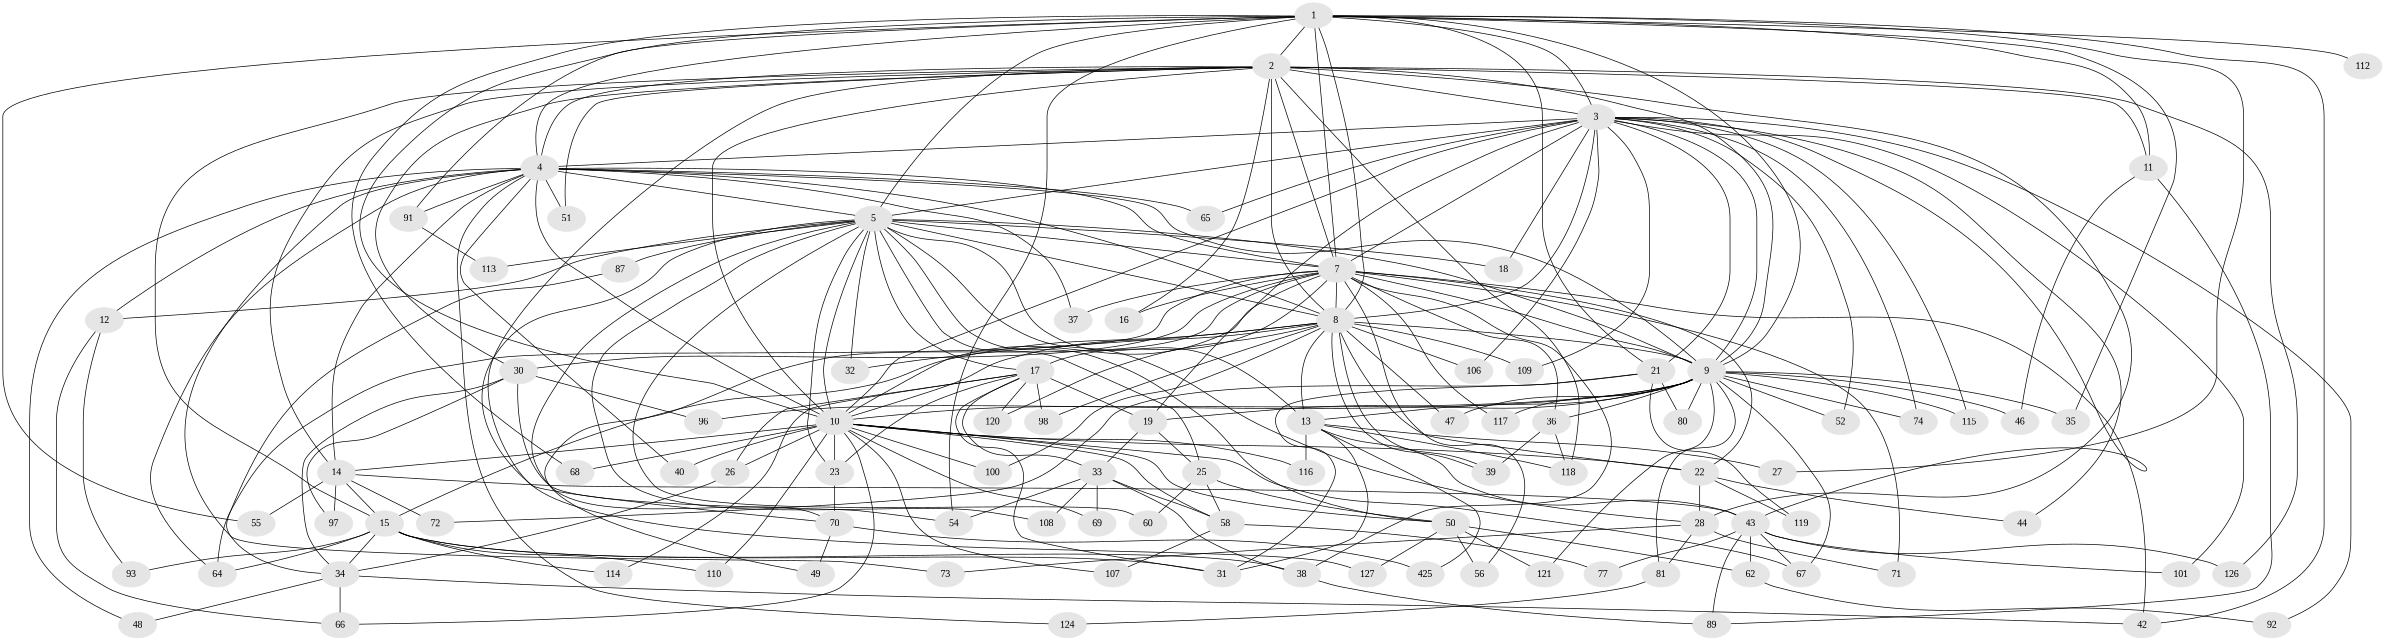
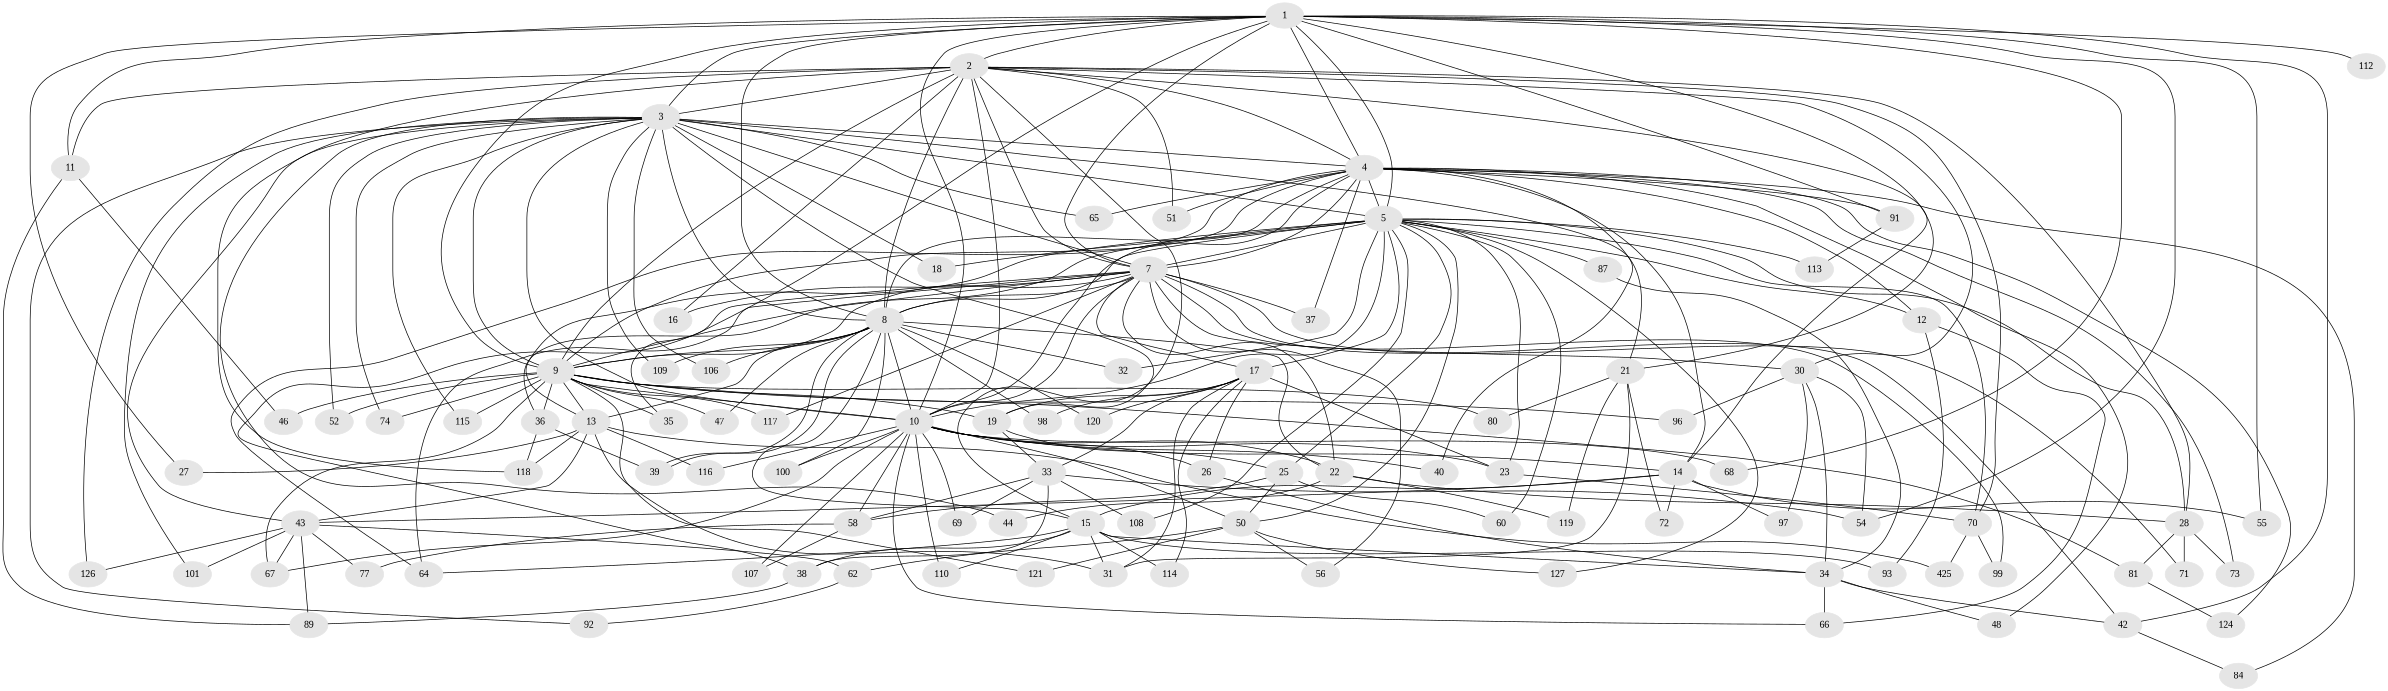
node "49": label "49" -> "99"
node "84": added
